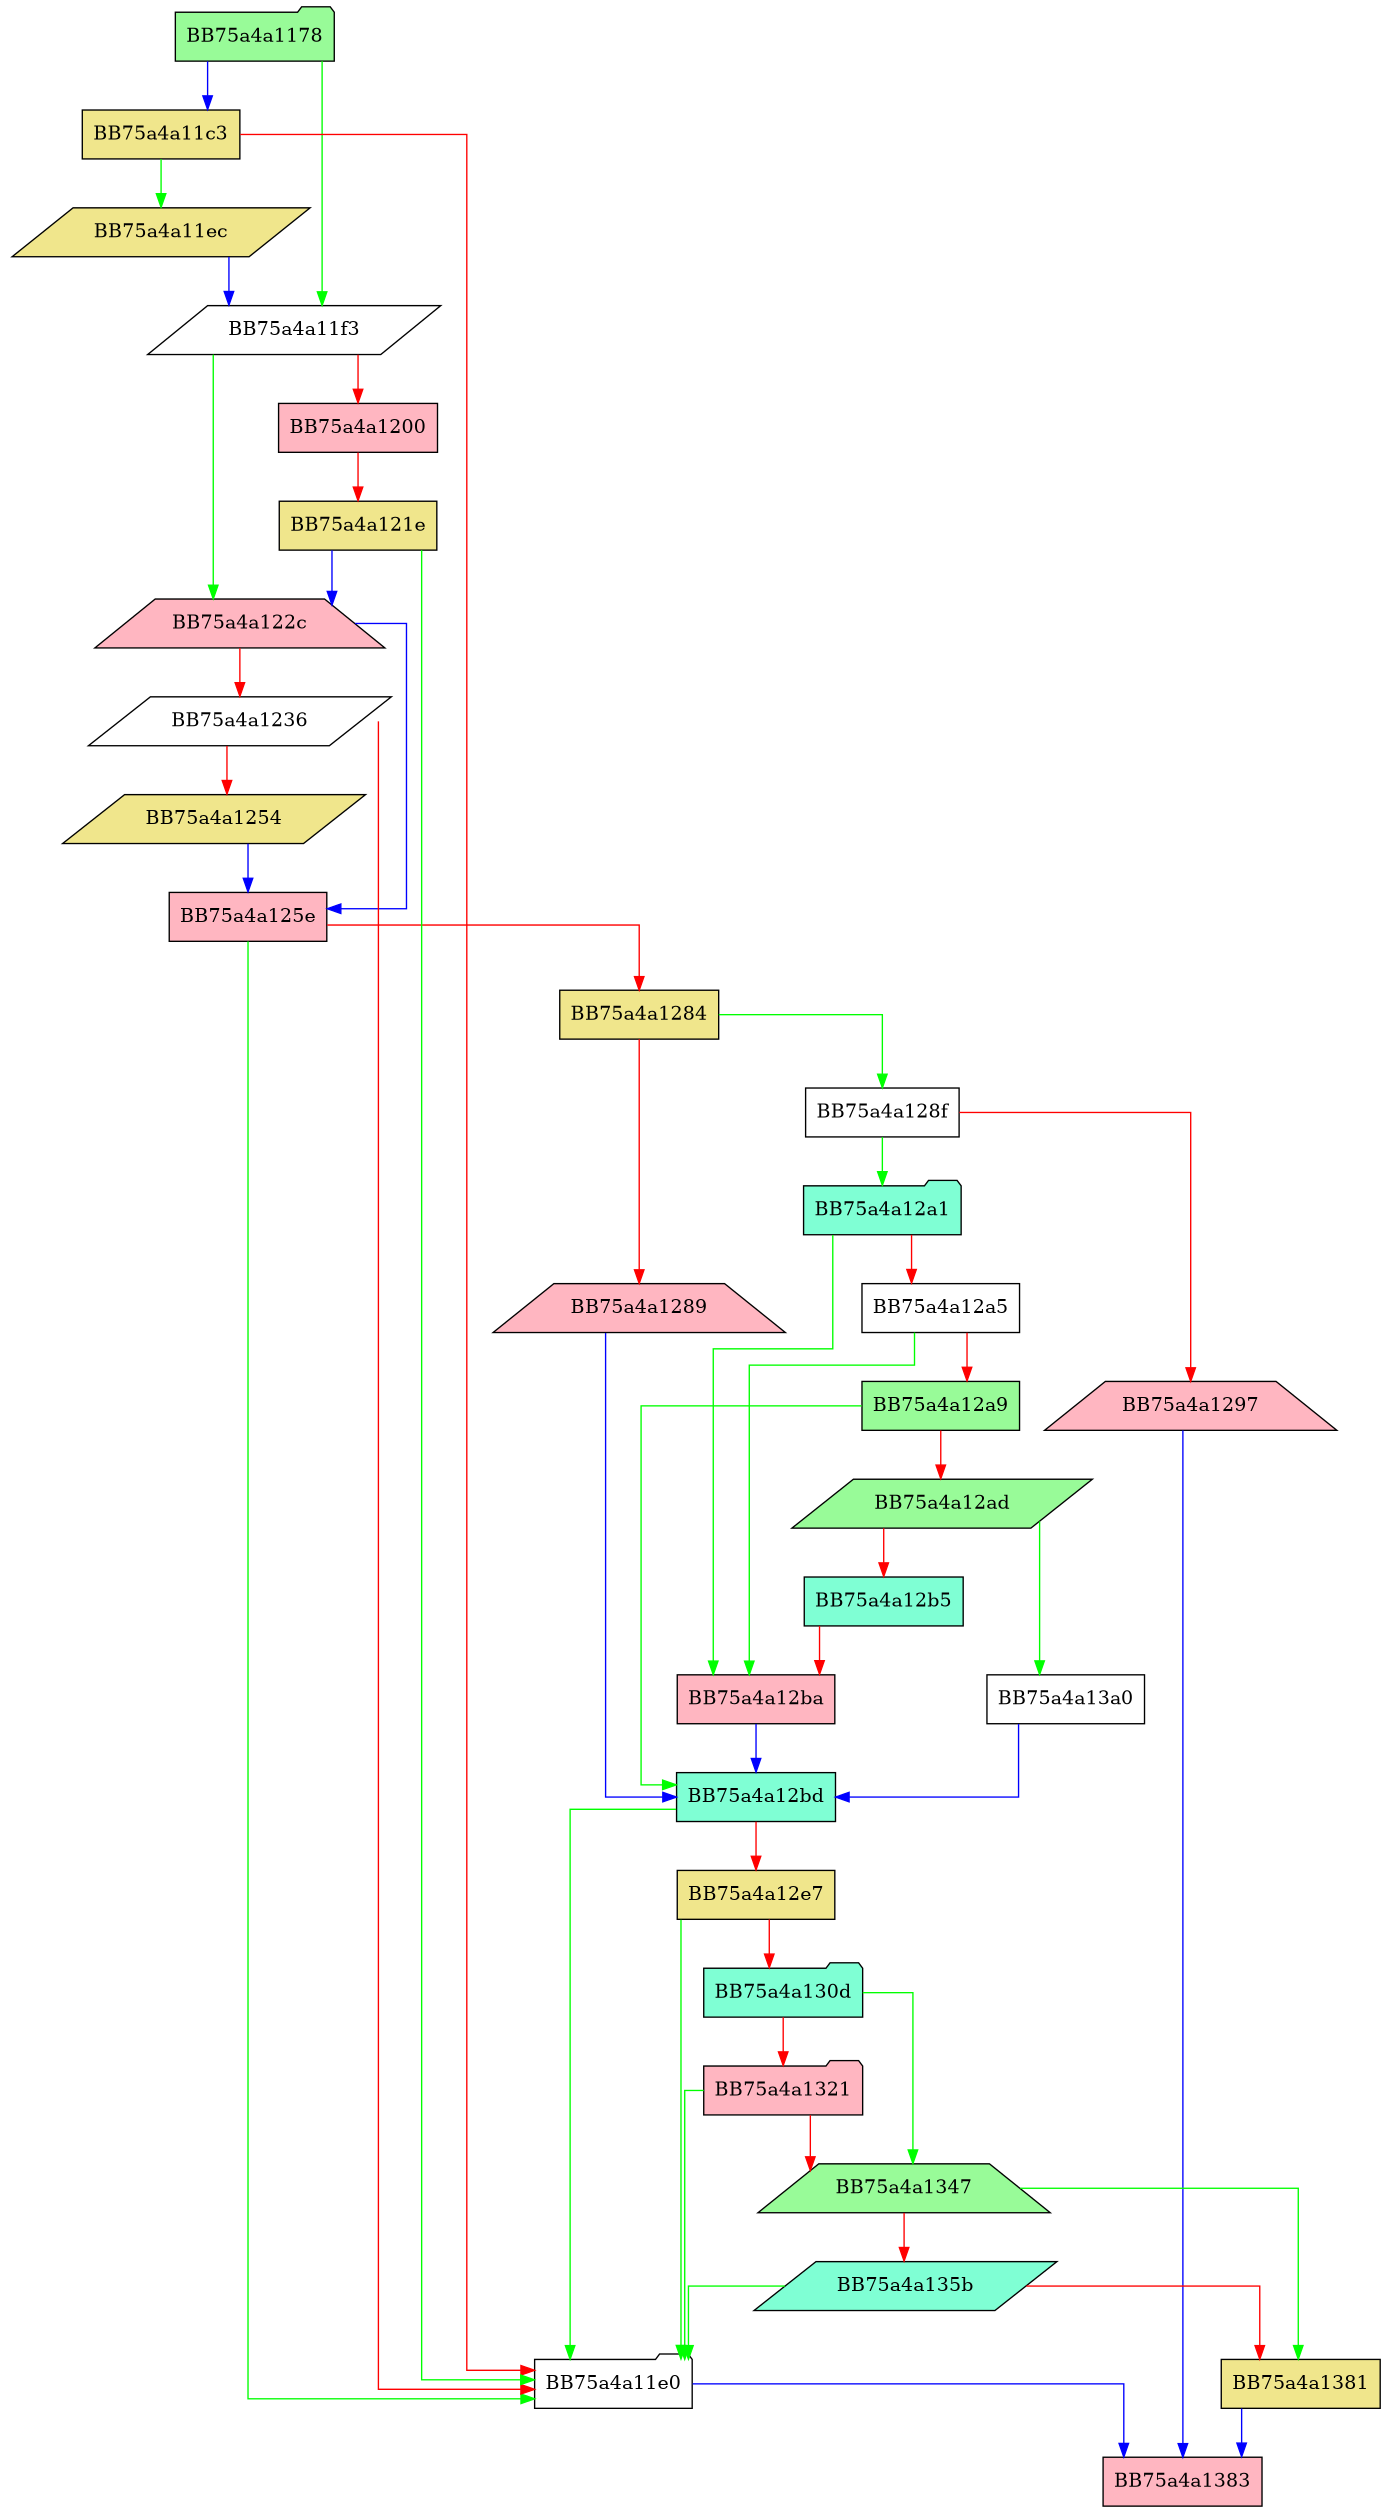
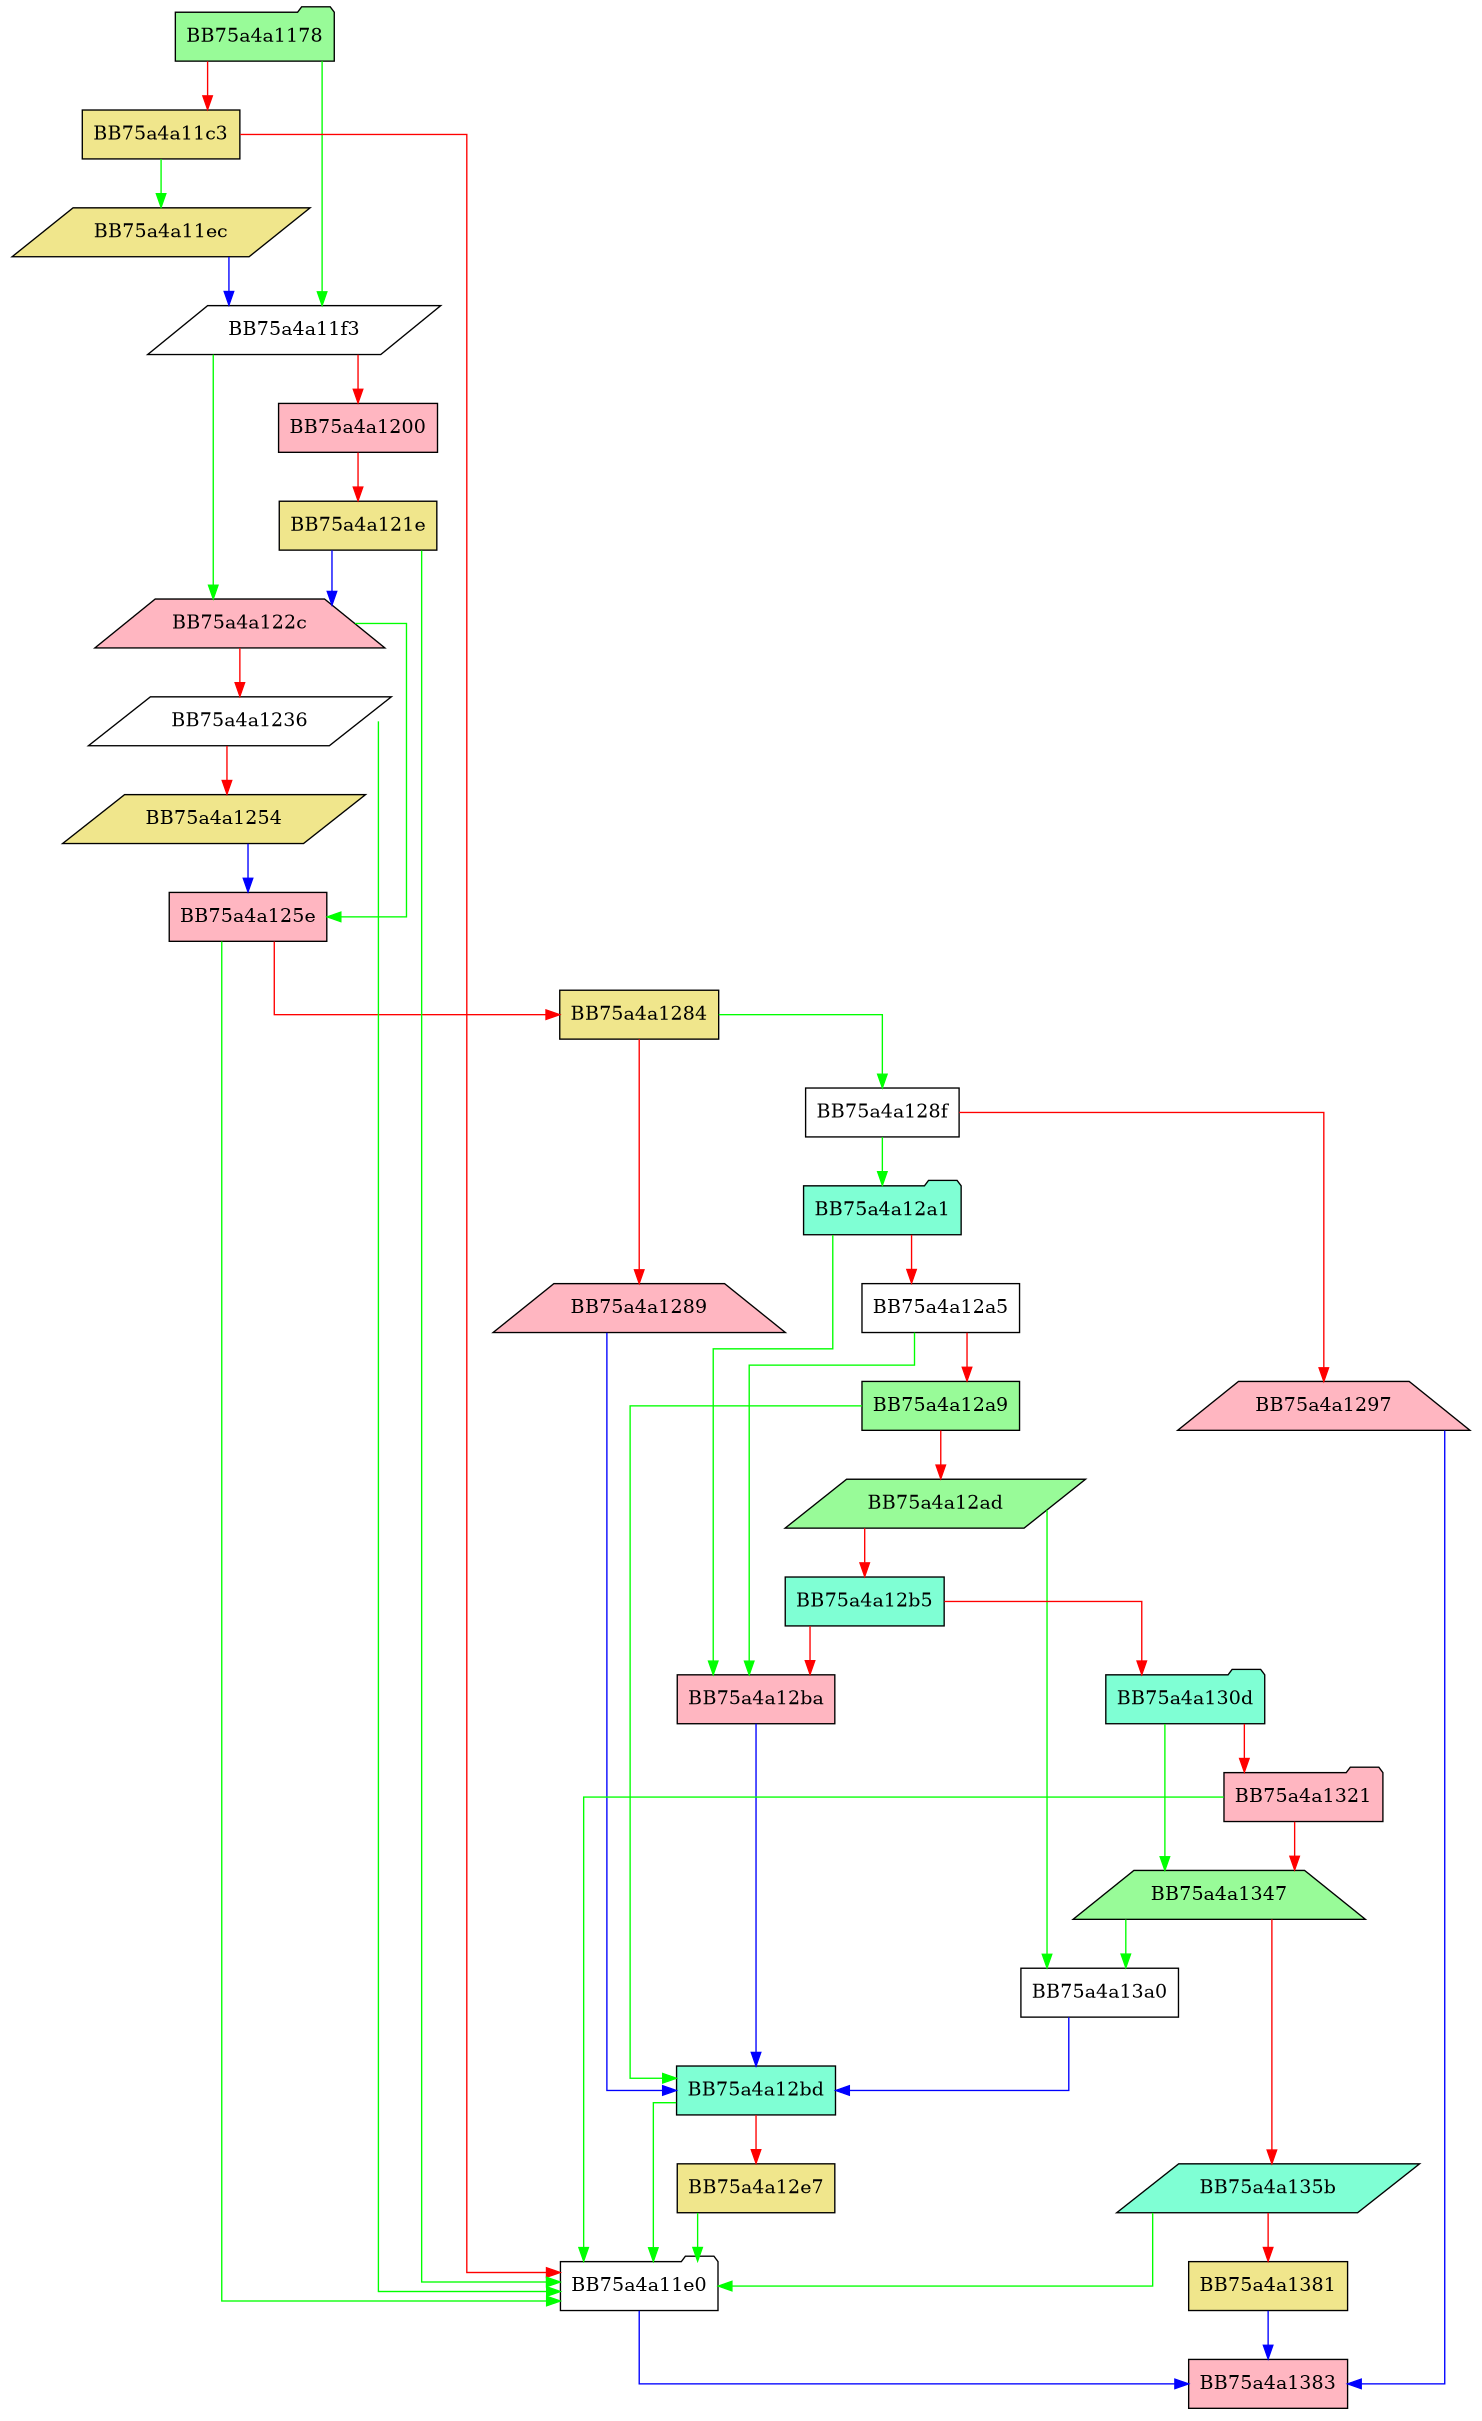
edge "BB75a4a1178" -> "BB75a4a11c3": color blue -> red
edge "BB75a4a122c" -> "BB75a4a125e": color blue -> green
edge "BB75a4a1236" -> "BB75a4a11e0": color red -> green
edge "BB75a4a12e7" -> "BB75a4a130d": now "BB75a4a12b5" -> "BB75a4a130d"
edge "BB75a4a1347" -> "BB75a4a1381": now "BB75a4a1347" -> "BB75a4a13a0"
